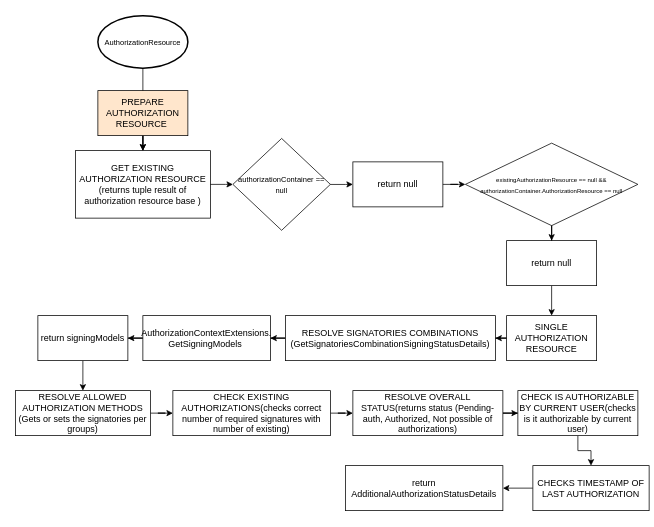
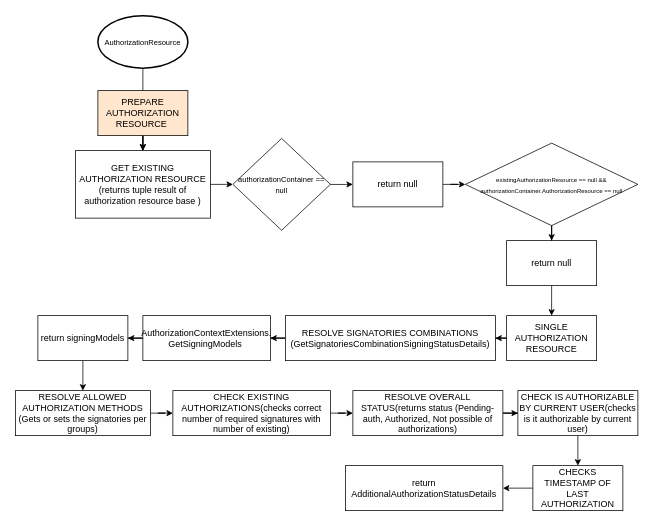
node "CHECKS TIMESTAMP OF LAST AUTHORIZATION": size 116x45 -> 90x45
